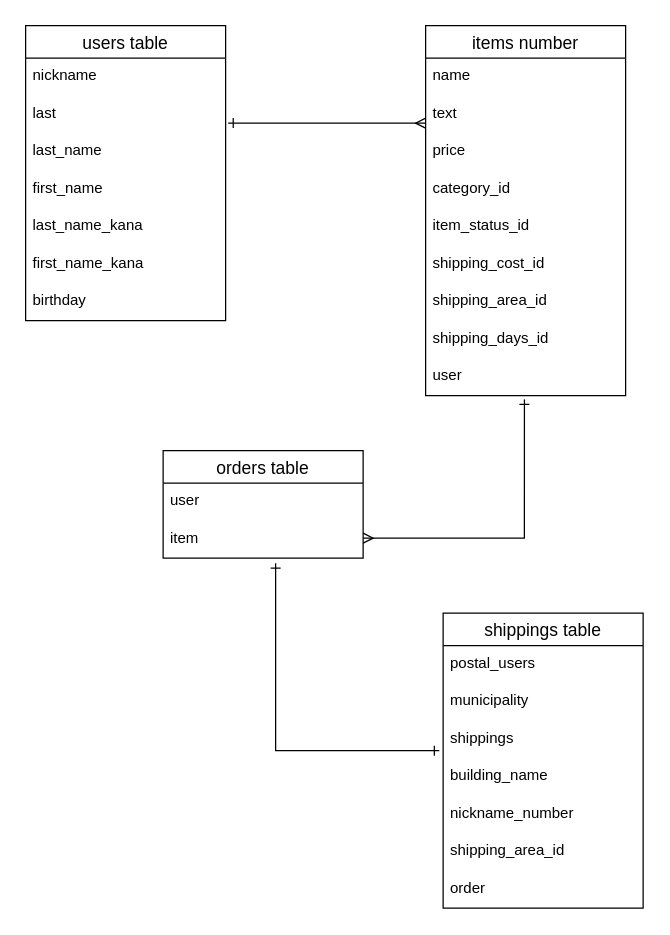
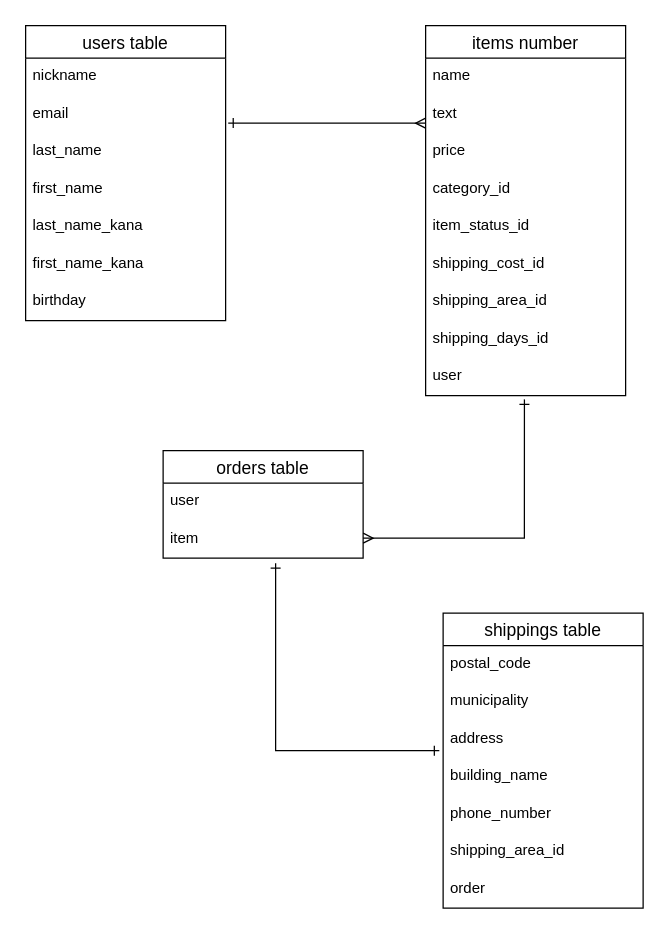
node "last": label "last" -> "email"
node "postal_users": label "postal_users" -> "postal_code"
node "shippings": label "shippings" -> "address"
node "nickname_number": label "nickname_number" -> "phone_number"
